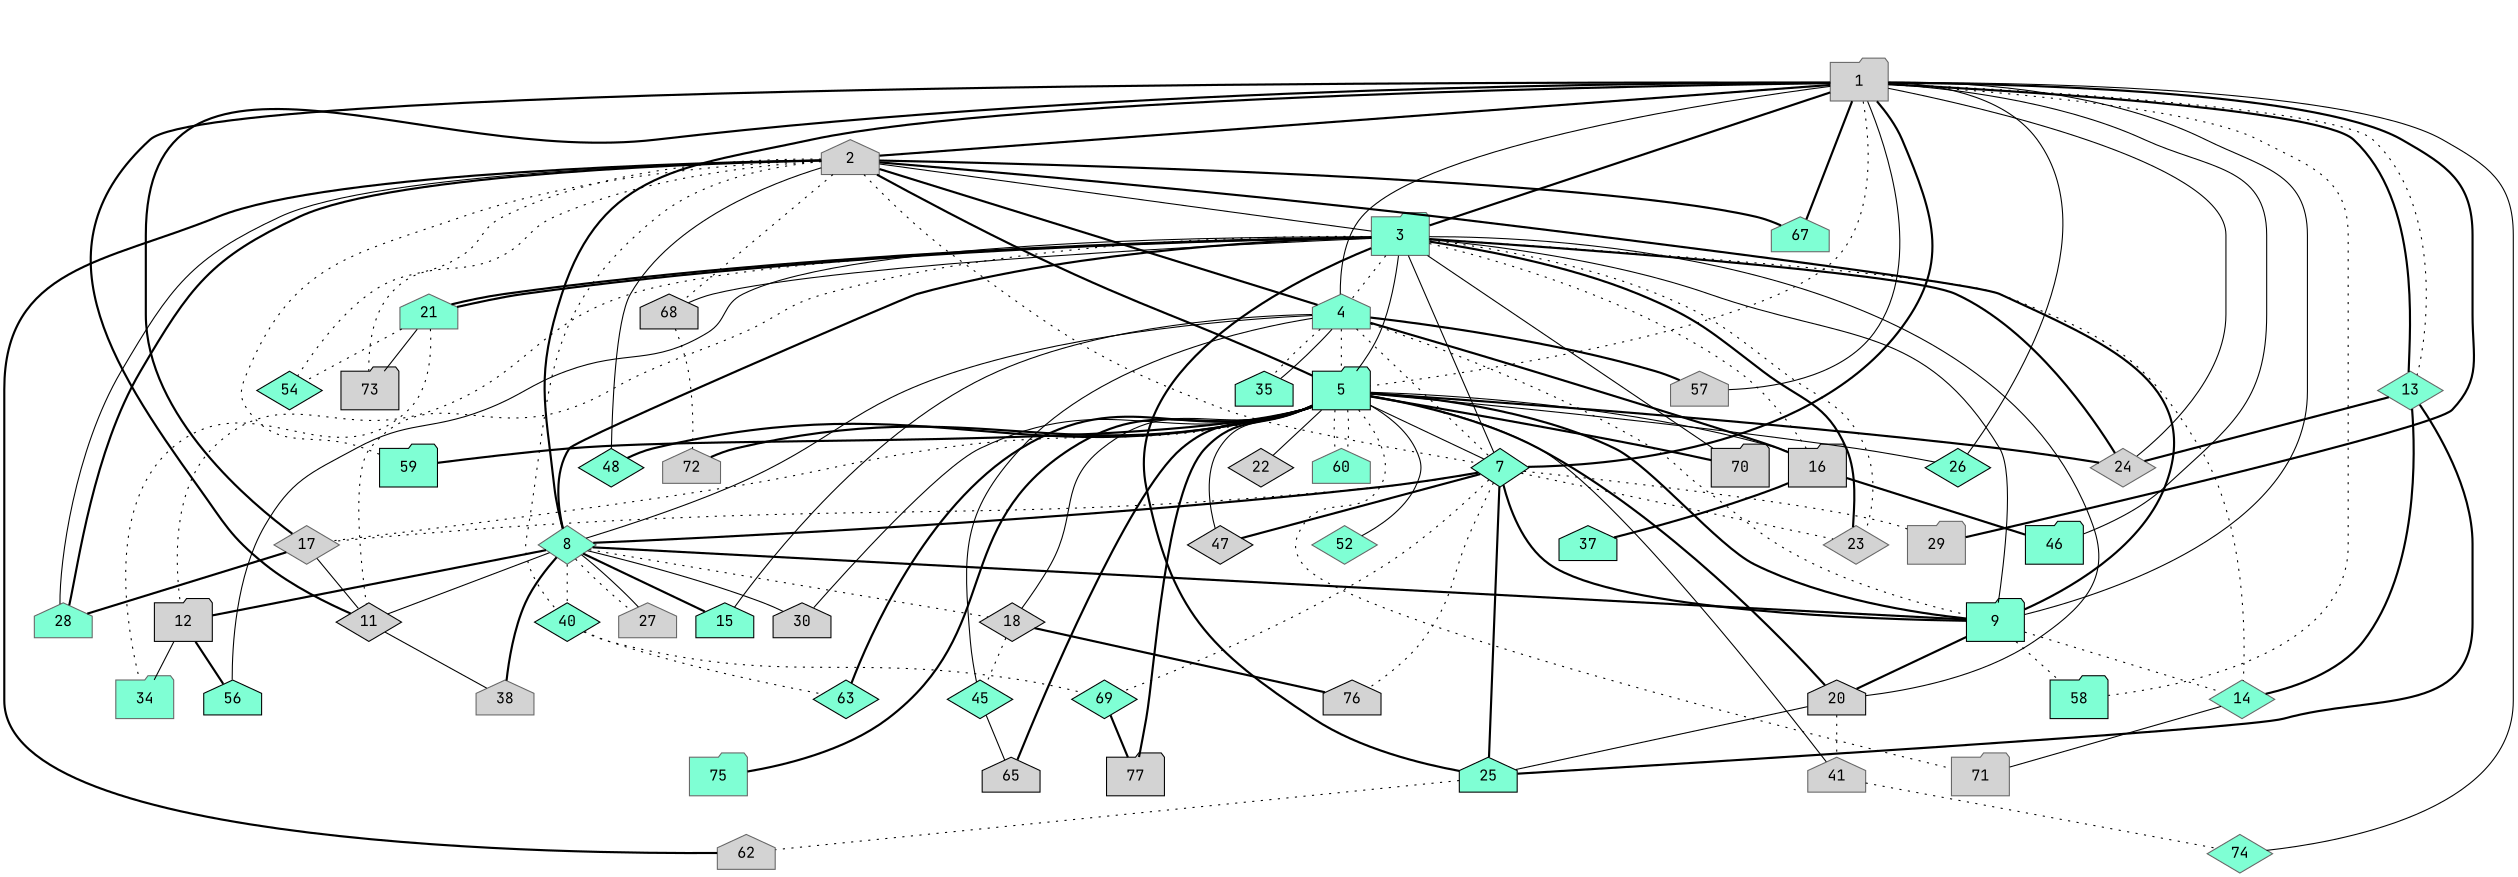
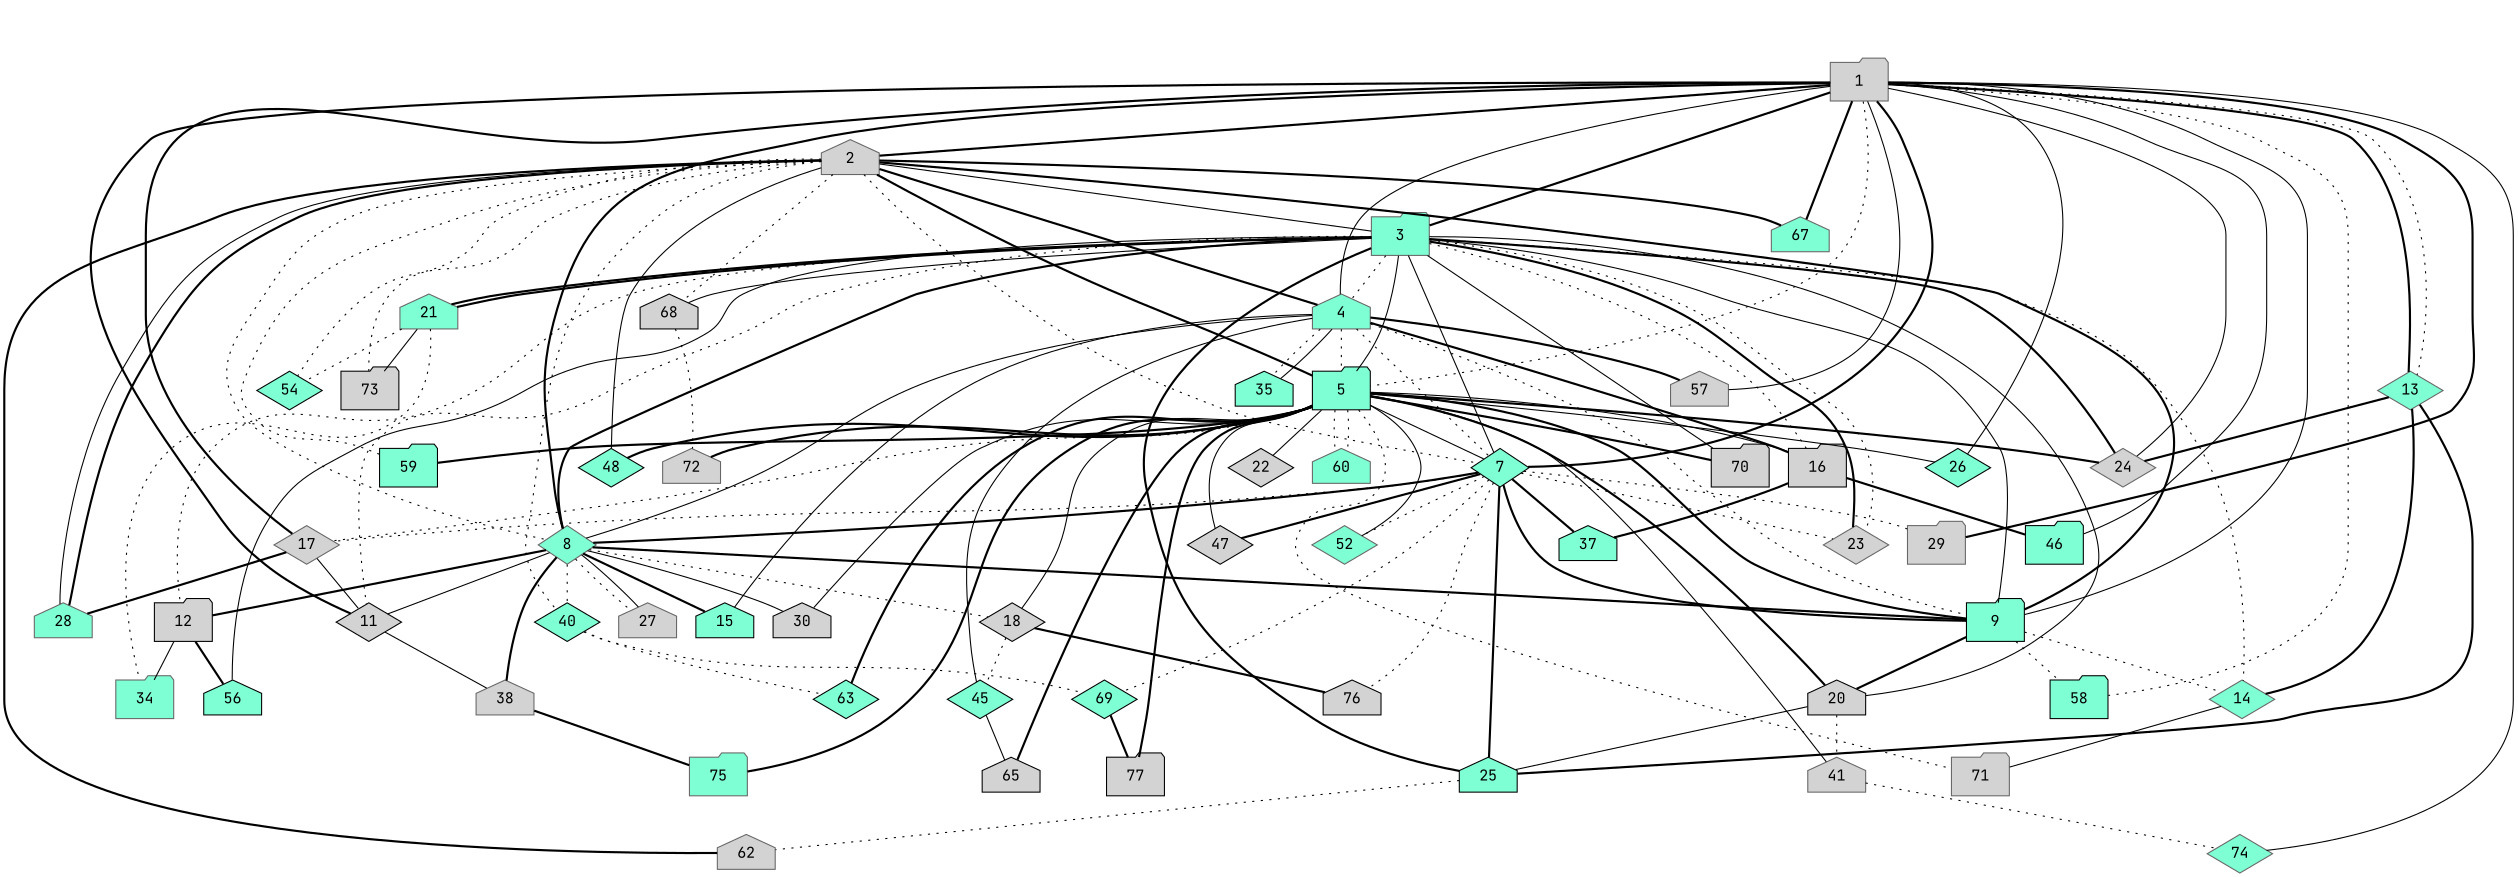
edge "2" -- "8": added
edge "7" -- "37": added
edge "7" -- "52": added
edge "38" -- "75": added
